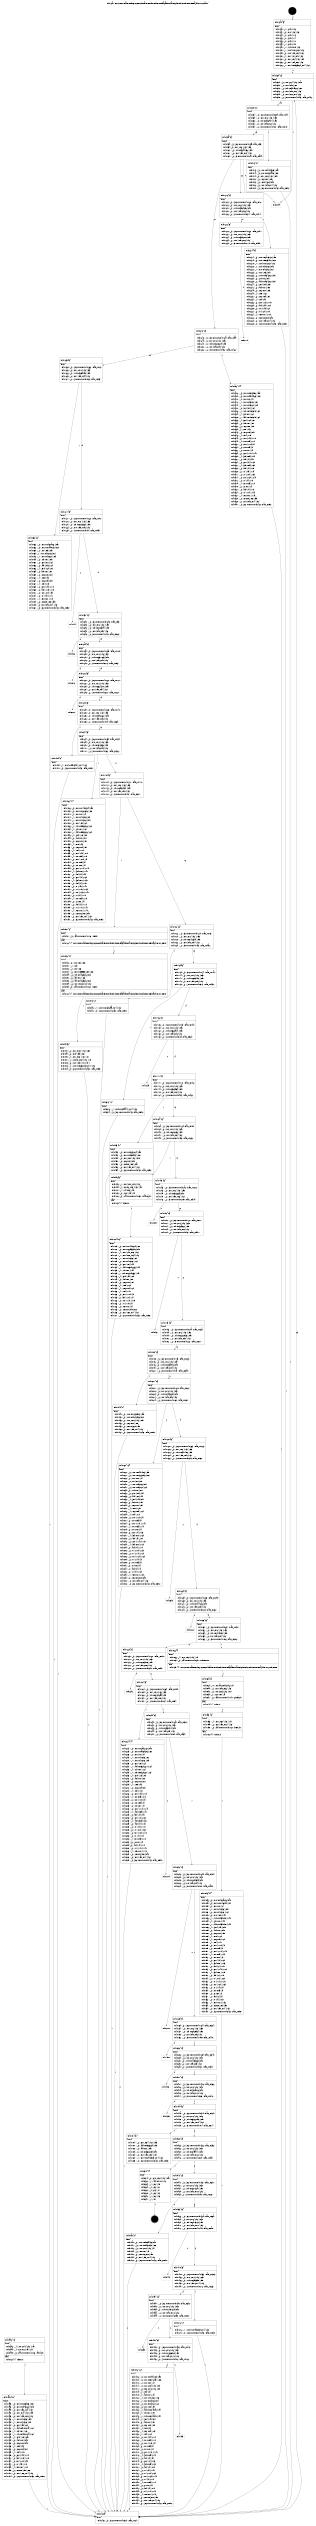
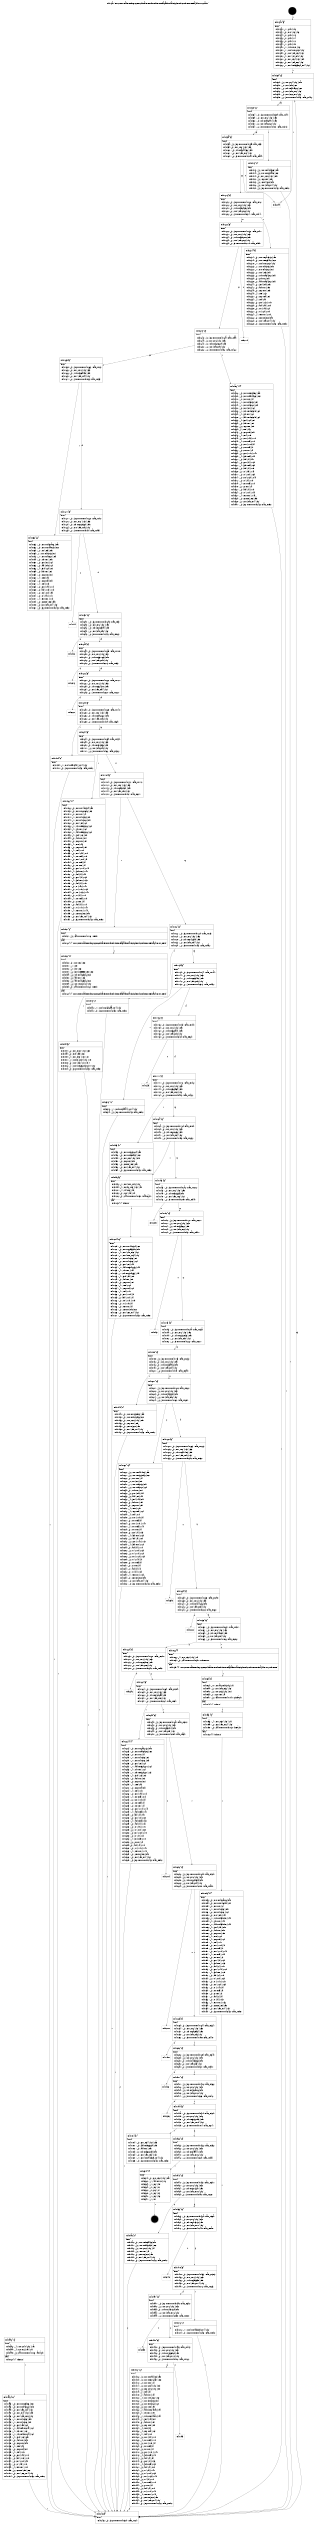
edge "0x4015fa [25]" -> "0x401645 [25]": now "0x40162c [25]" -> "0x401645 [25]"
